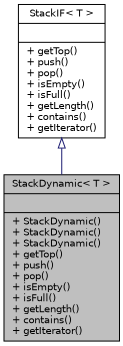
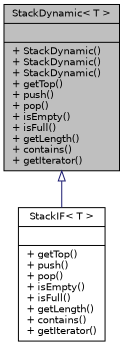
edge "StackDynamic< T >" -> "StackIF< T >": reversed
